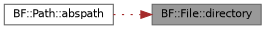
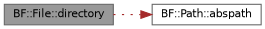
edge "BF::Path::abspath" -> "BF::File::directory": reversed
